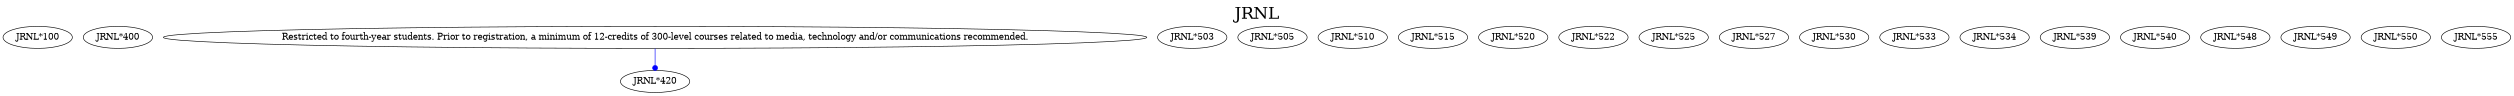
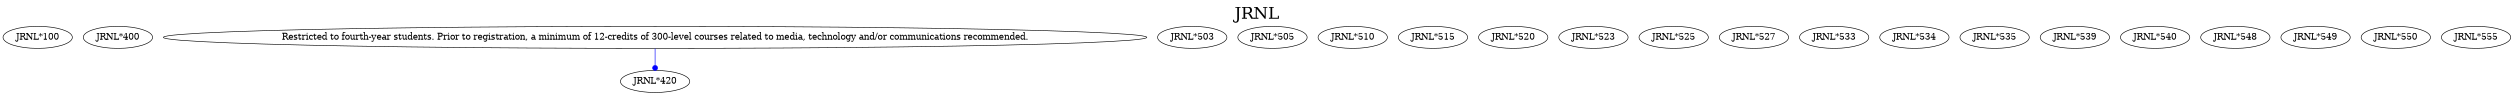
node "JRNL*522": label "JRNL*522" -> "JRNL*523"
node "JRNL*530": removed
node "JRNL*535": added
